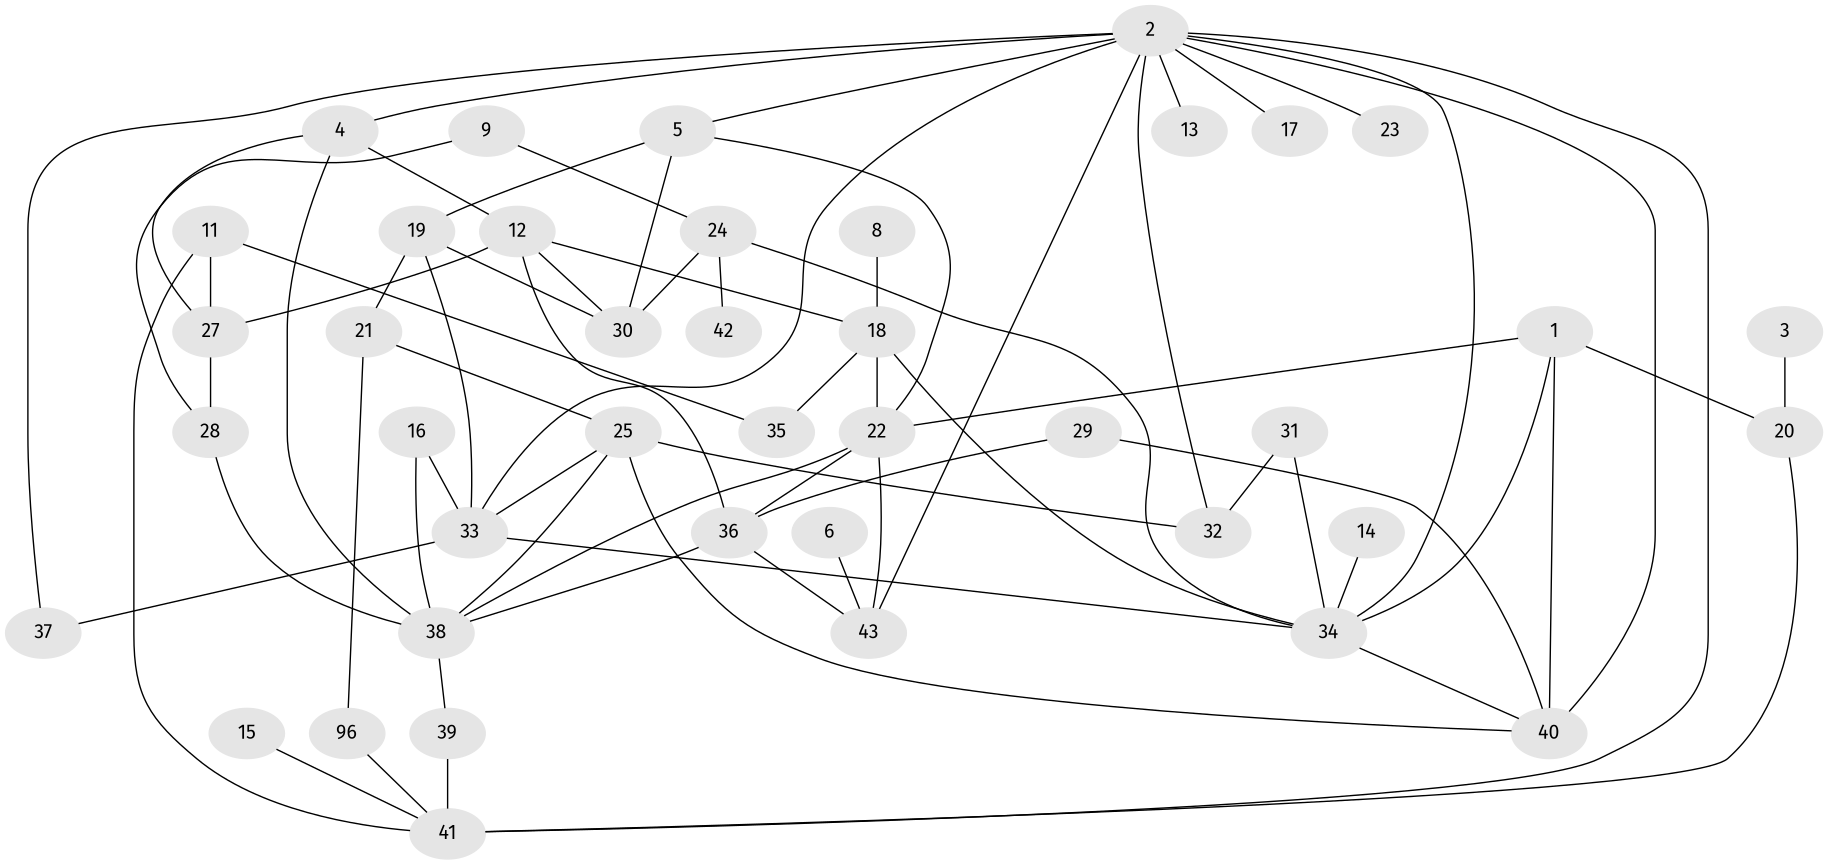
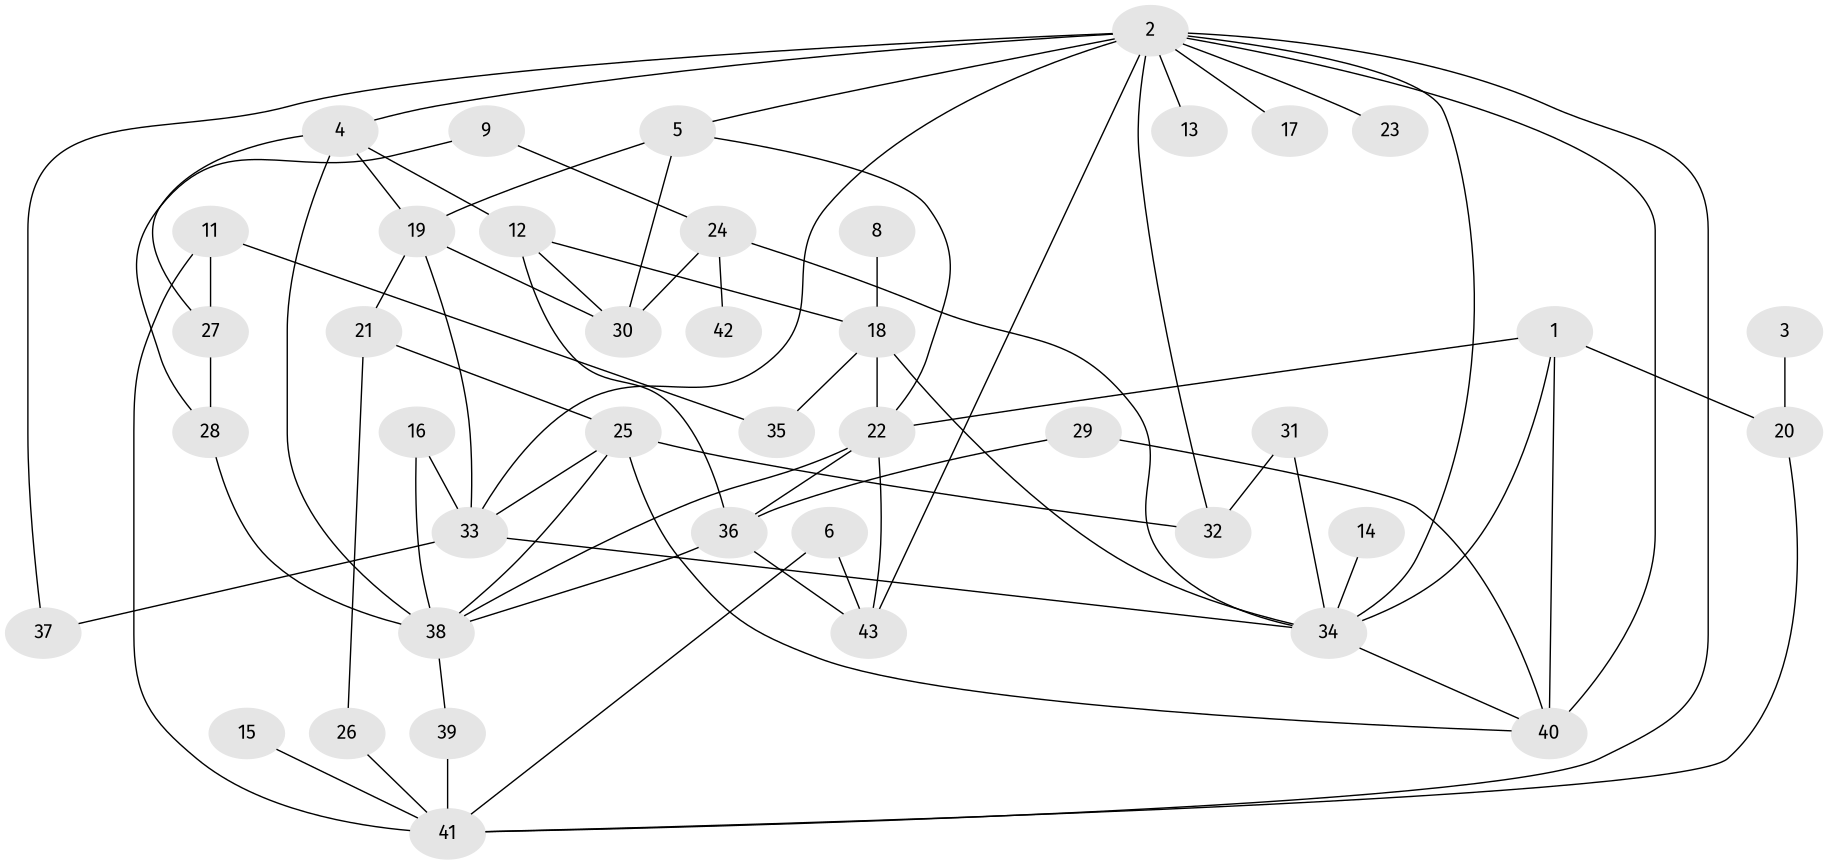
edge "4" -- "19": added
edge "12" -- "27": removed
edge "6" -- "41": added
node "96": label "96" -> "26"
